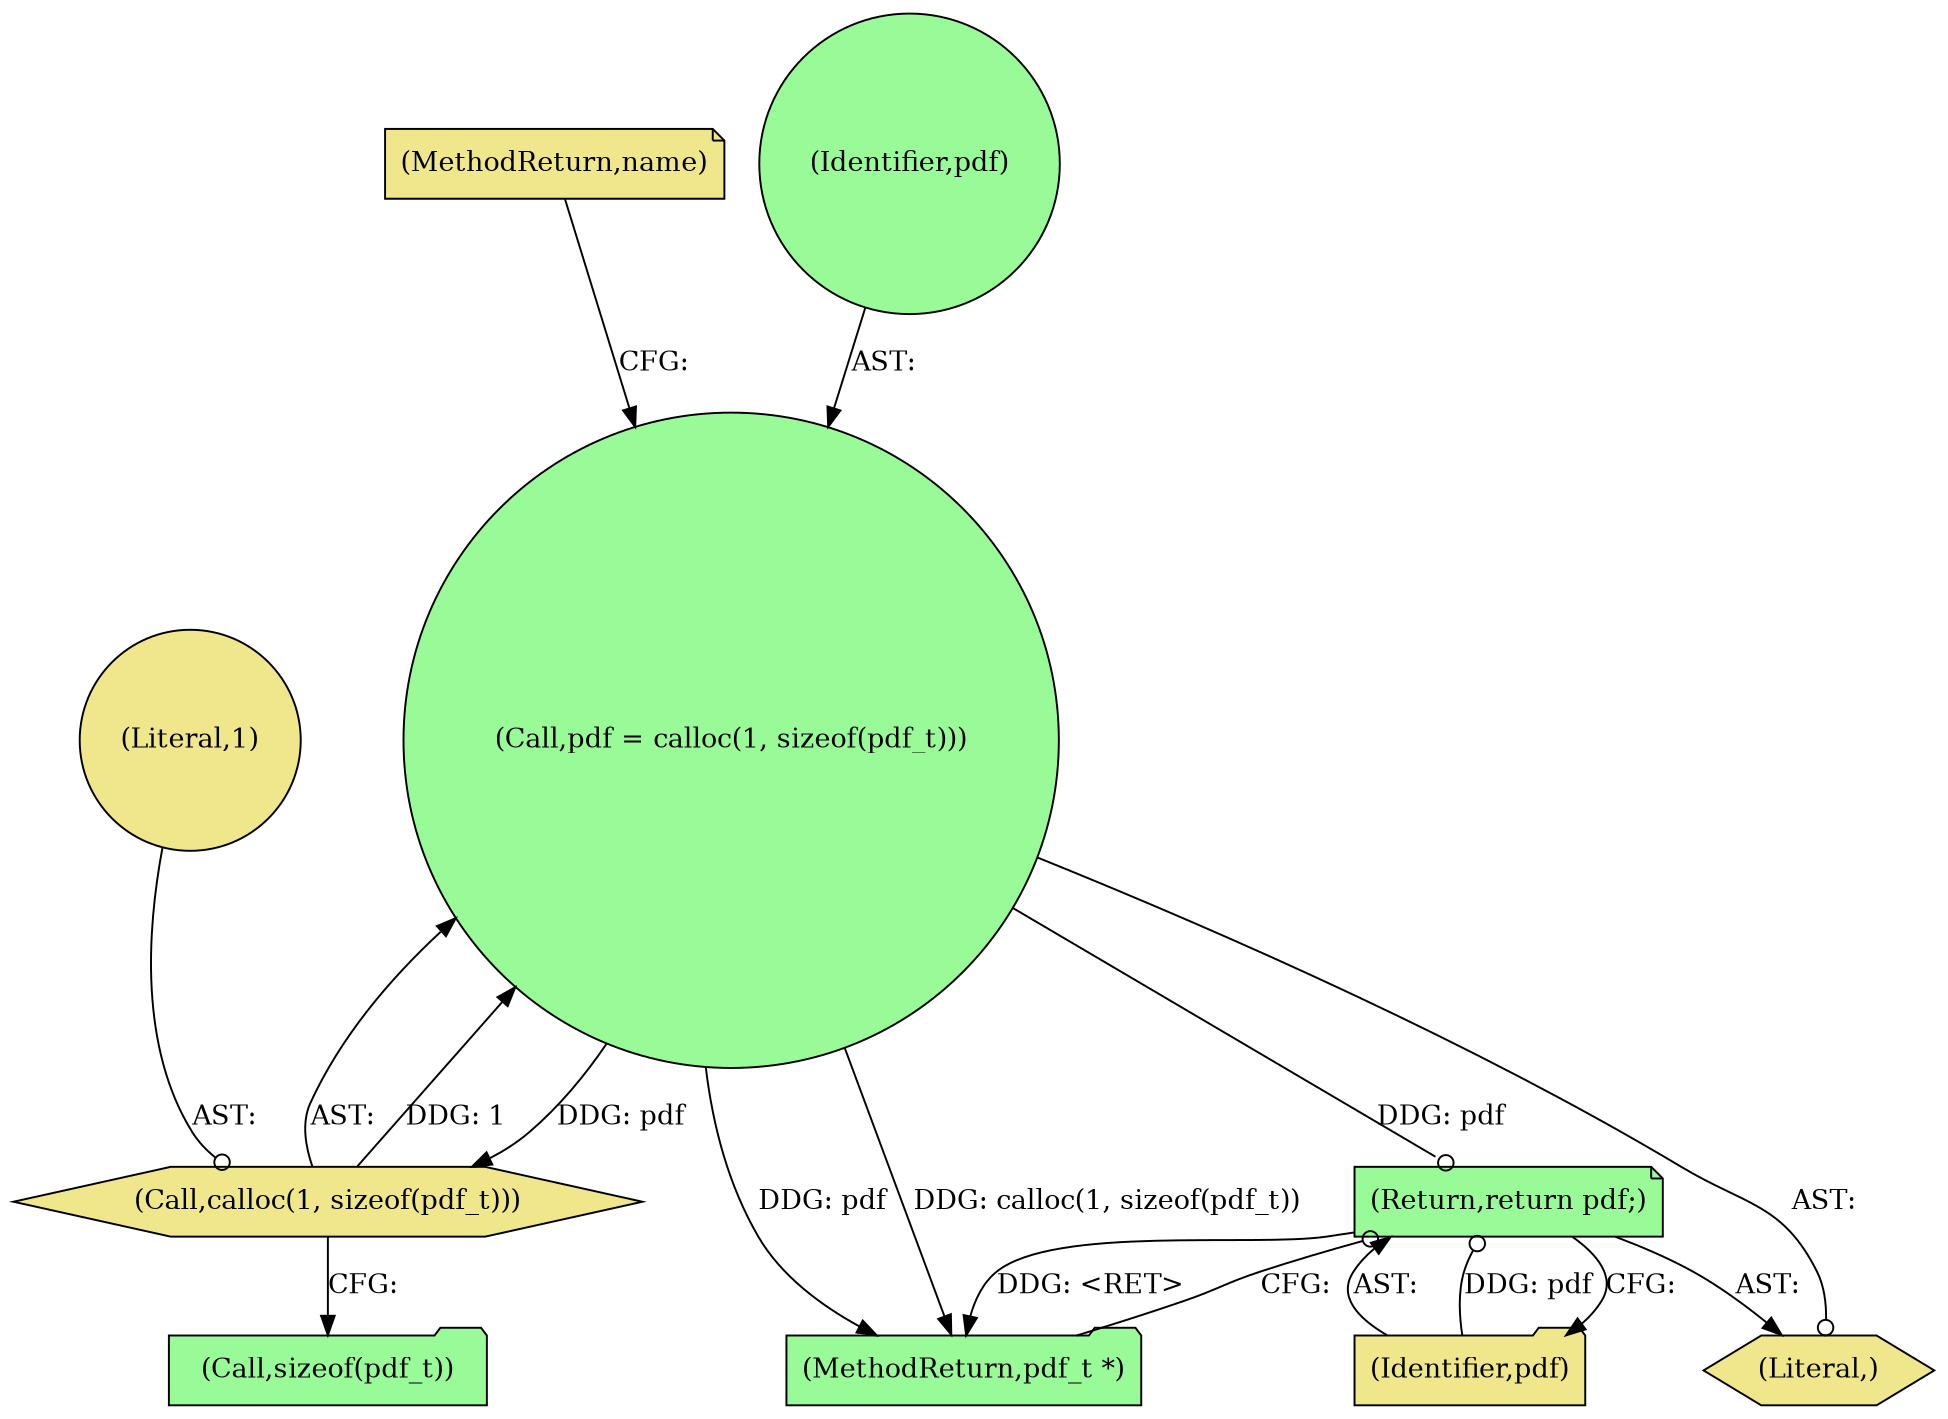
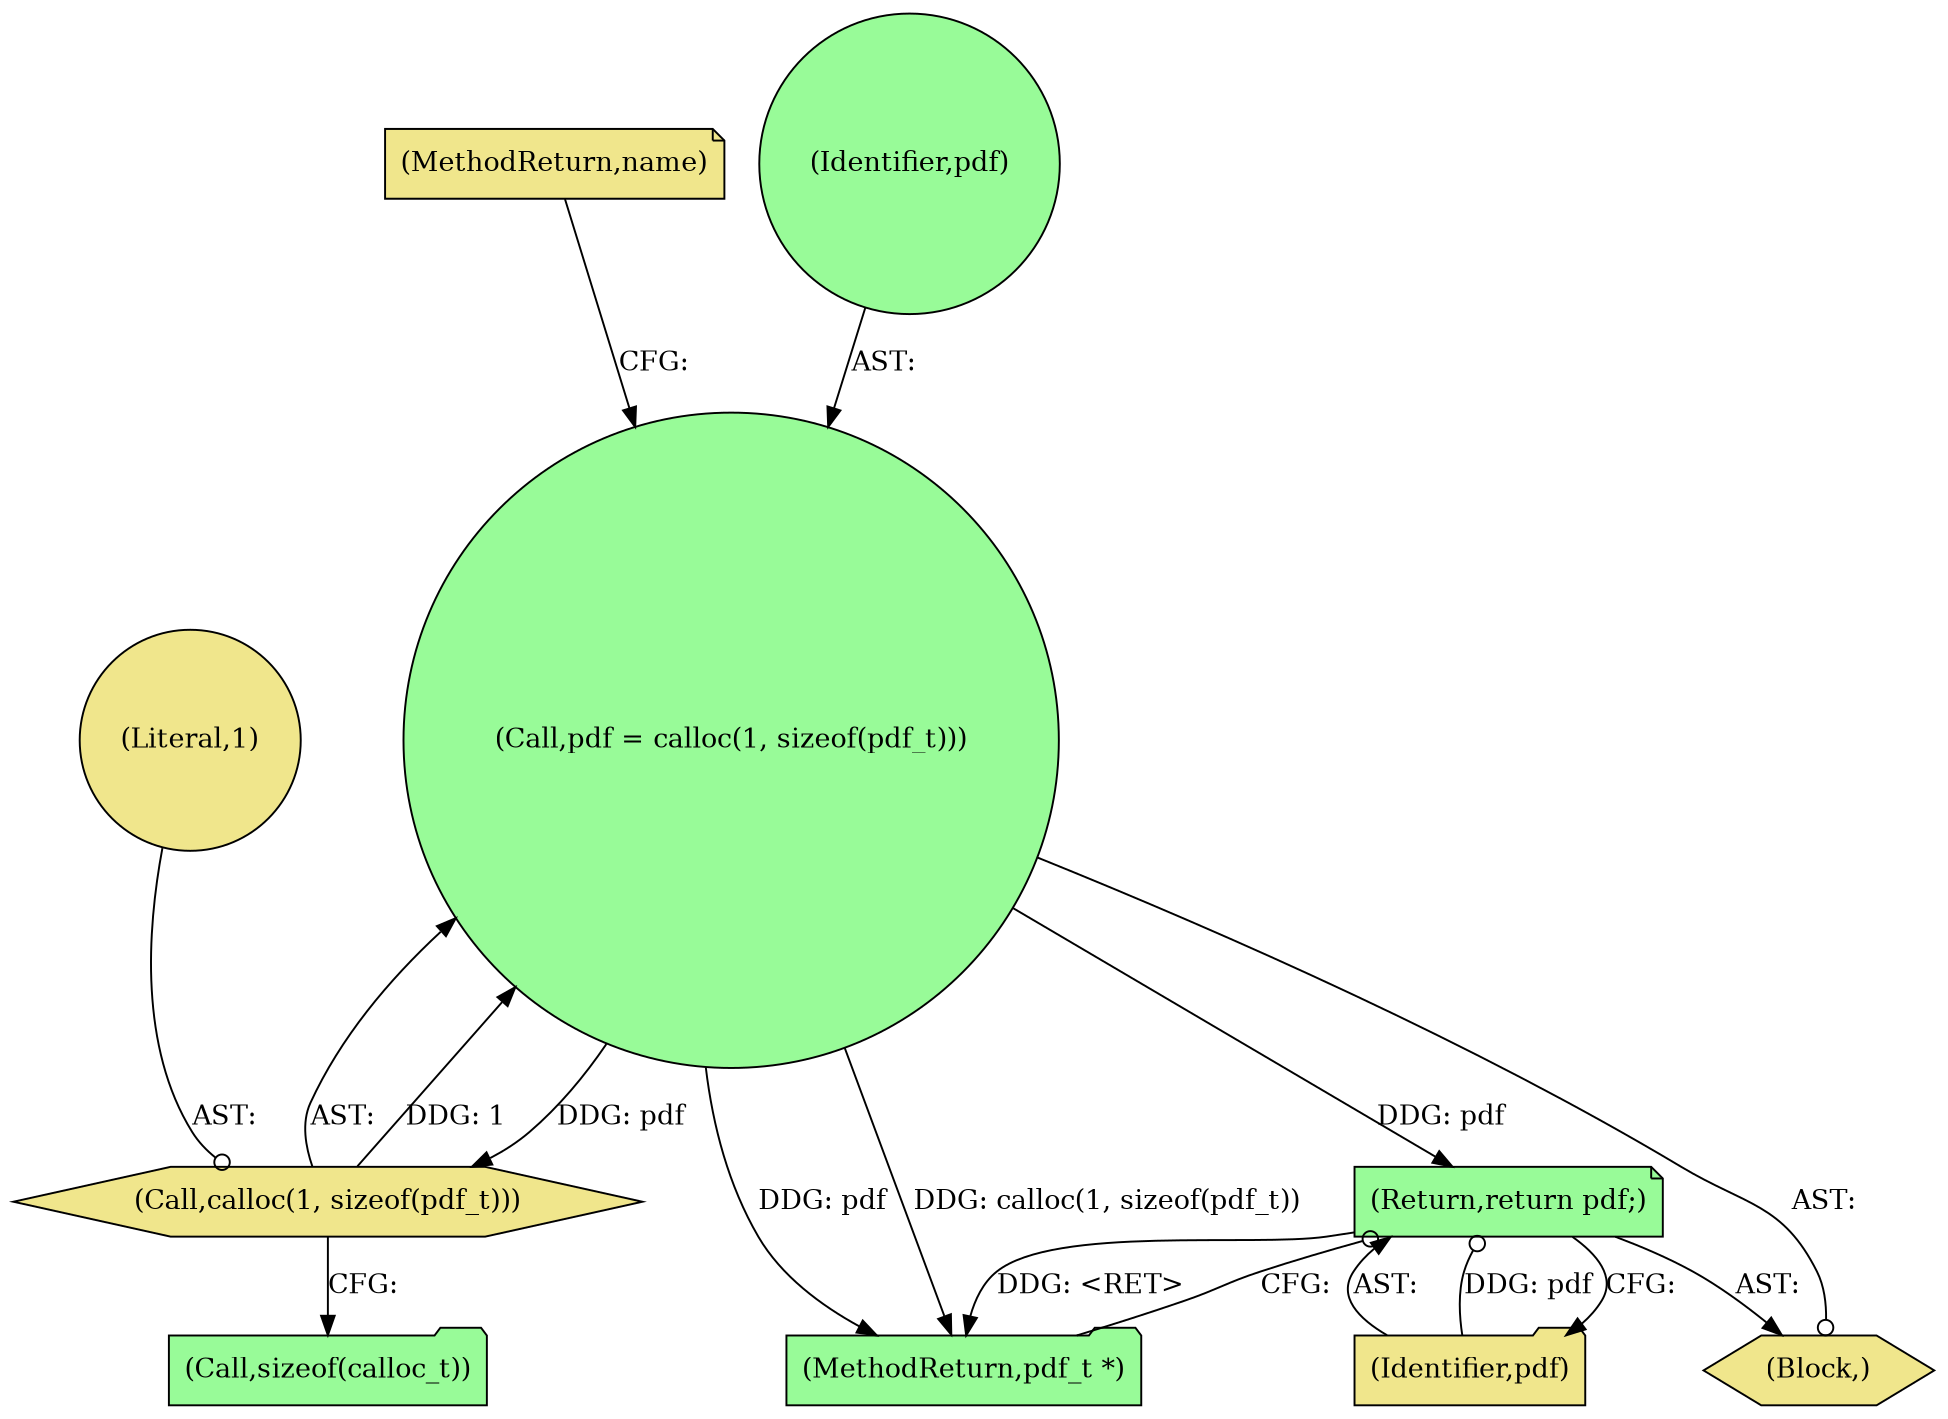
edge "(Call,pdf = calloc(1, sizeof(pdf_t)))" -> "(Return,return pdf;)": arrowhead odot -> normal
node "(Call,sizeof(pdf_t))": label "(Call,sizeof(pdf_t))" -> "(Call,sizeof(calloc_t))"
node "(Literal,)": label "(Literal,)" -> "(Block,)"
